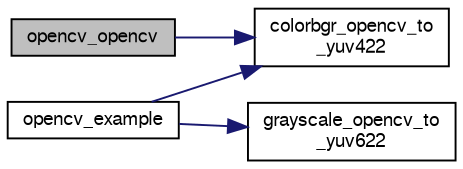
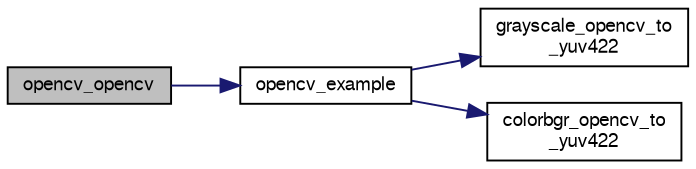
edge "opencv_opencv" -> "colorbgr_opencv_to _yuv422": now "opencv_opencv" -> "opencv_example"
node "grayscale_opencv_to _yuv622": label "grayscale_opencv_to _yuv622" -> "grayscale_opencv_to _yuv422"
